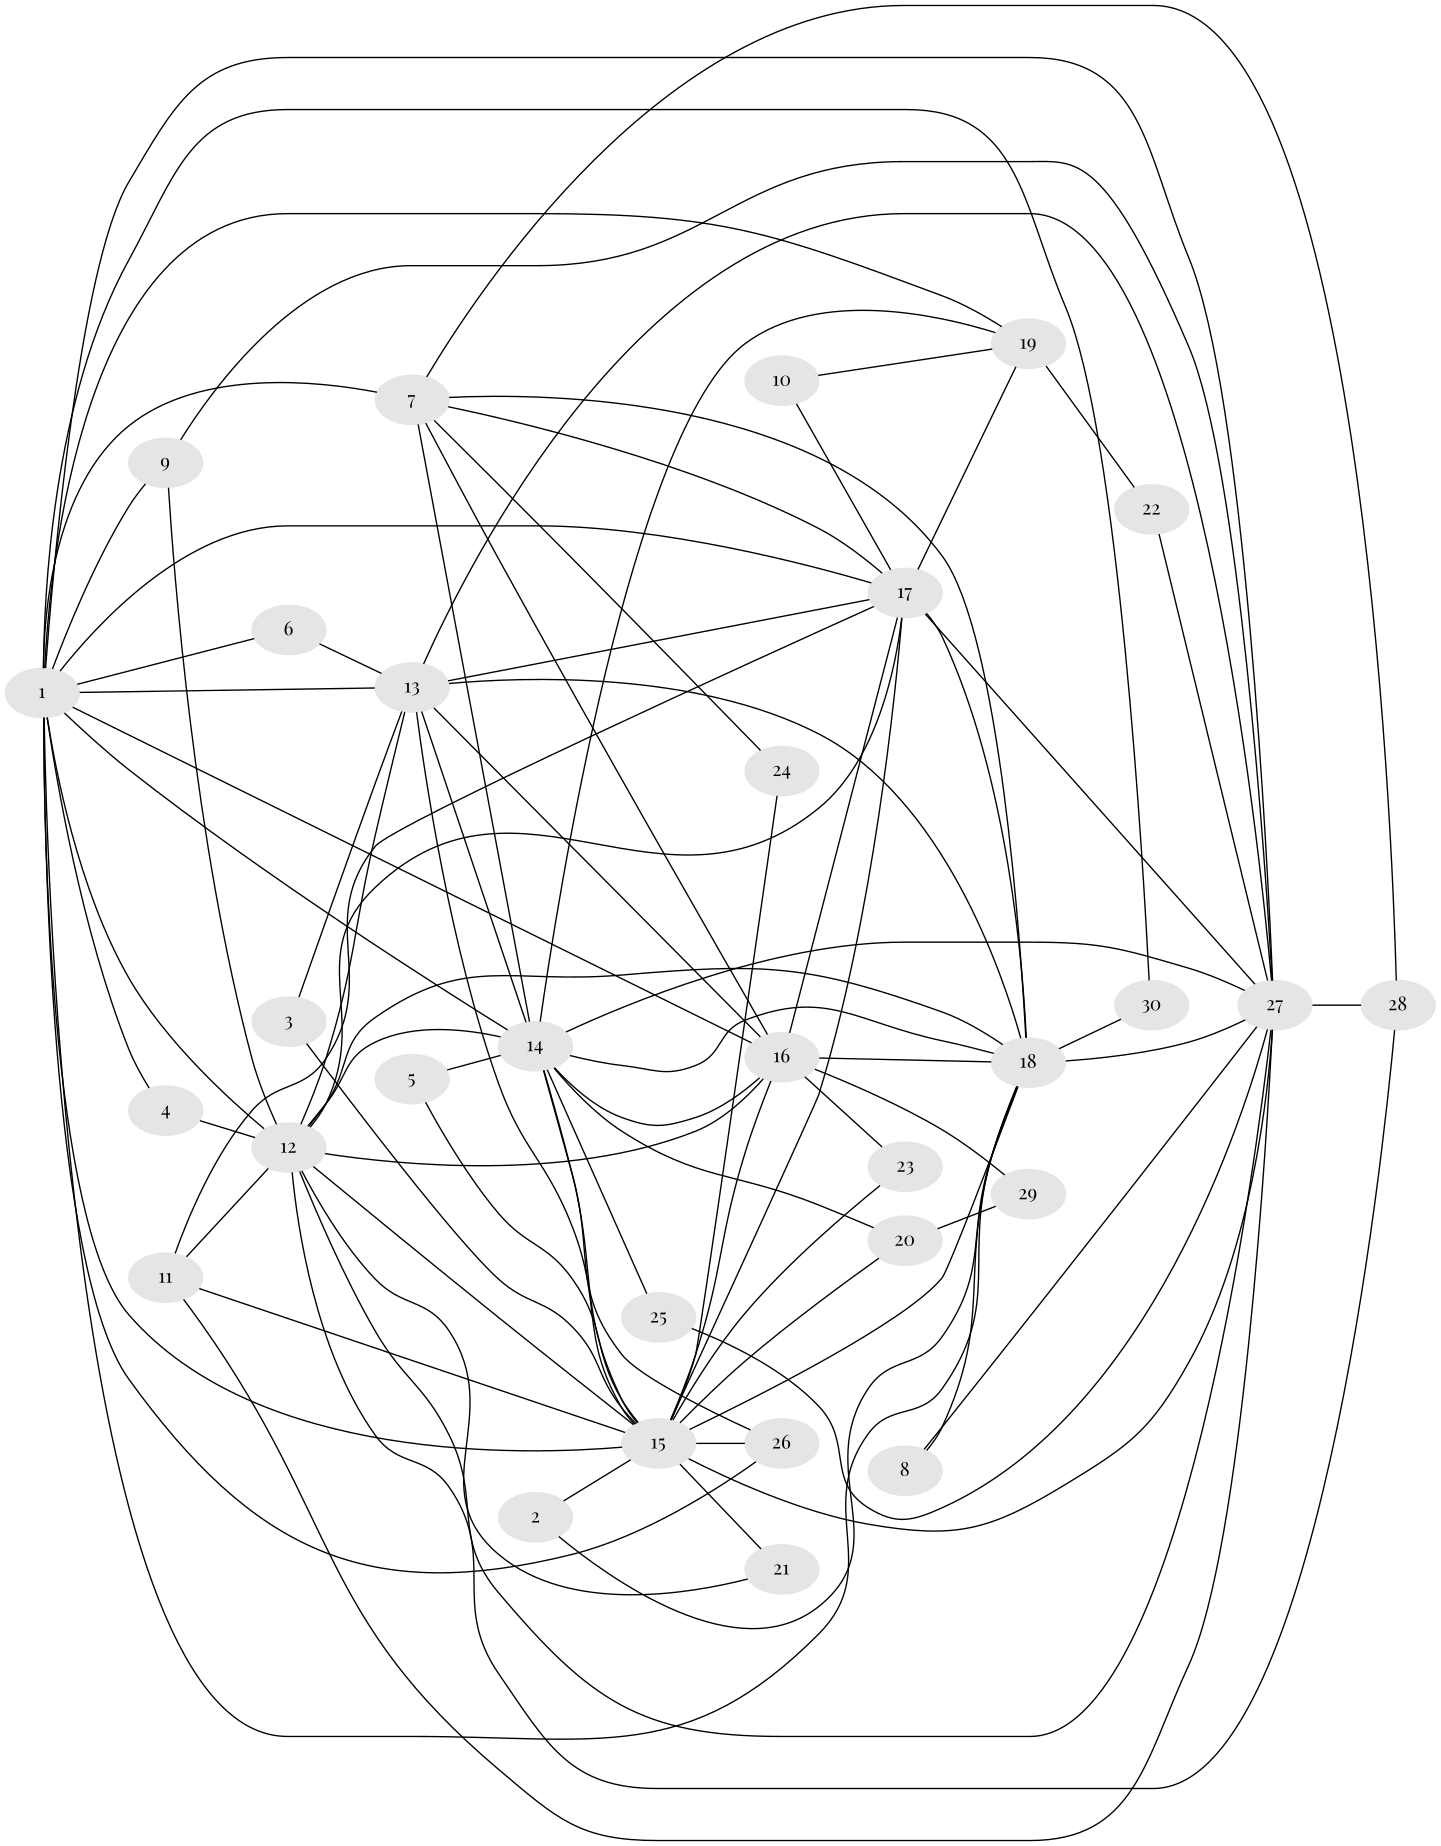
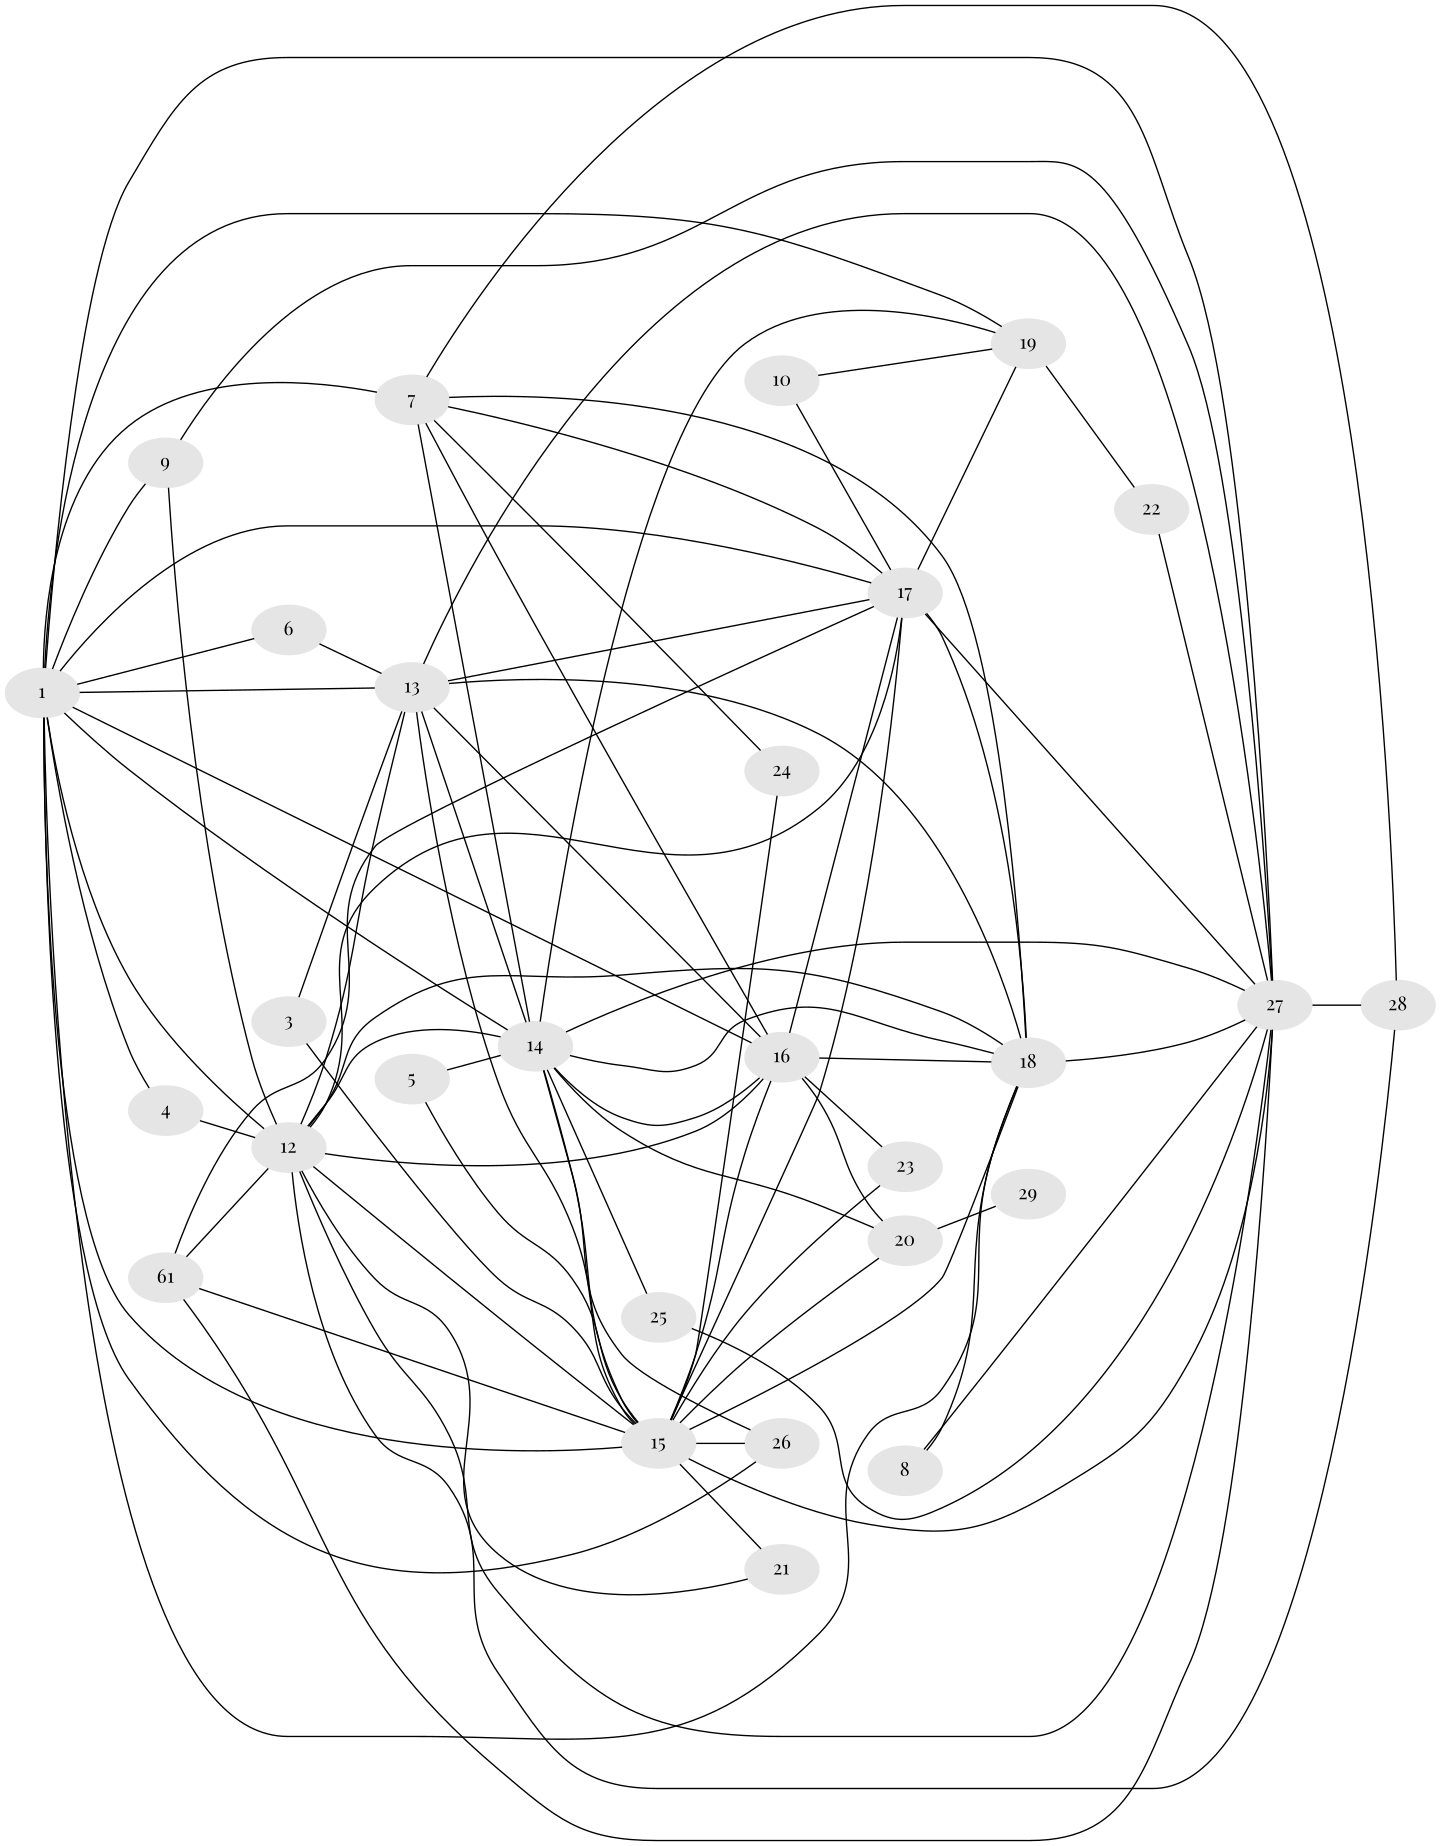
node "30": removed
edge "16" -- "29": now "16" -- "20"
node "11": label "11" -> "61"
node "2": removed
